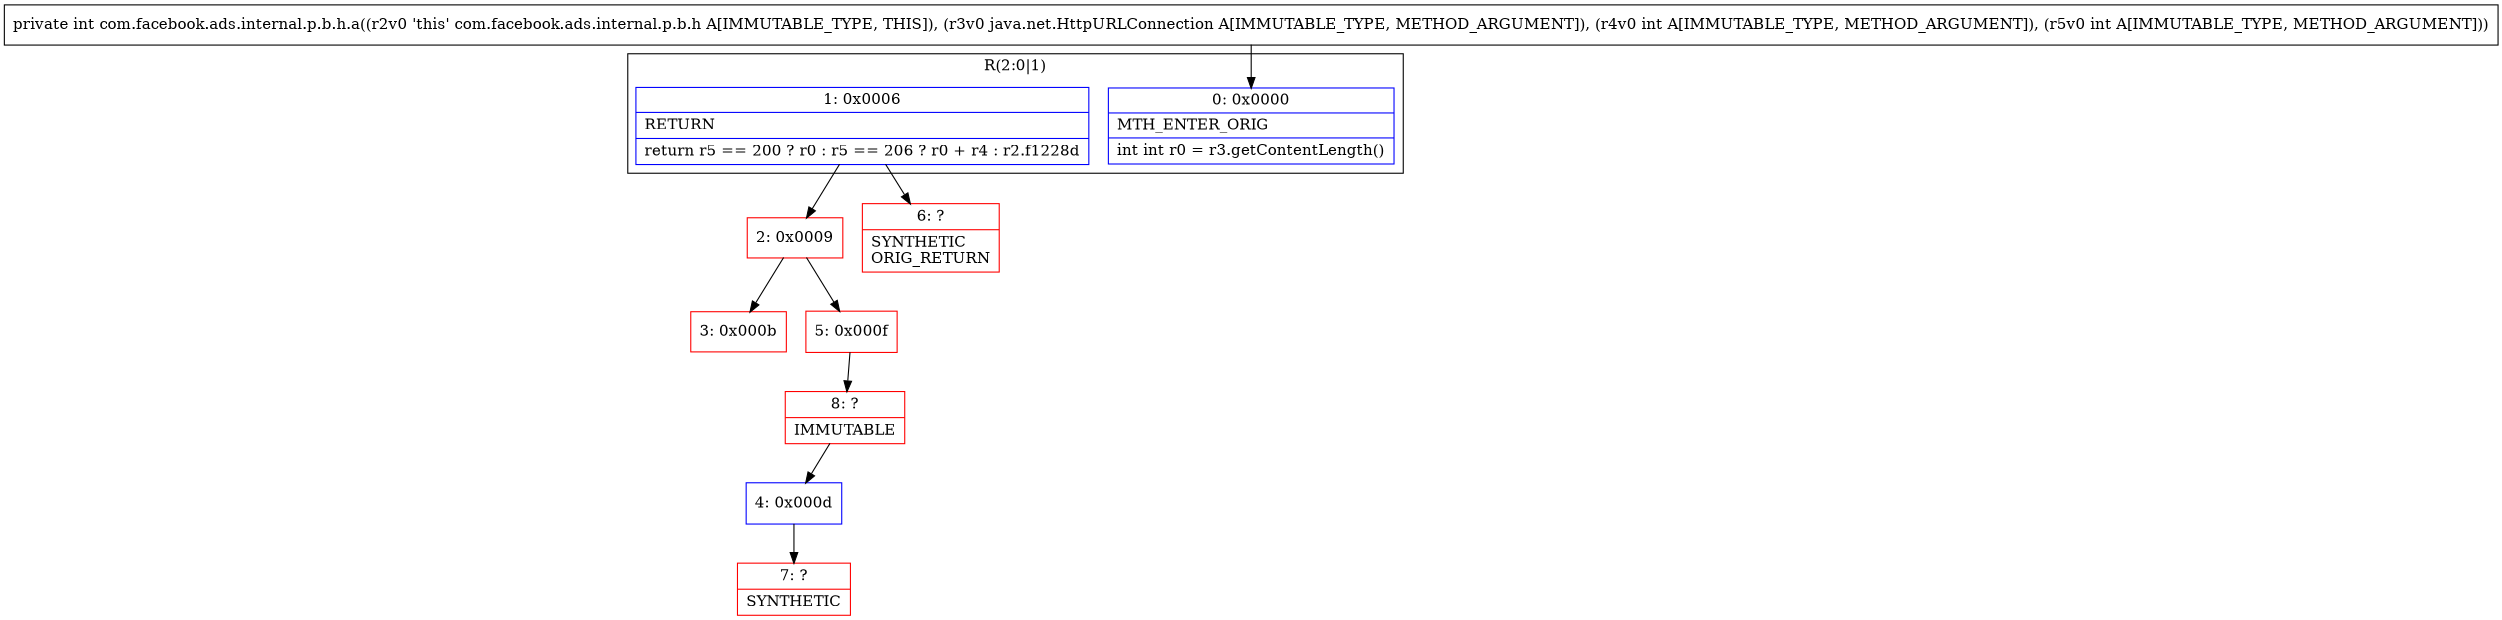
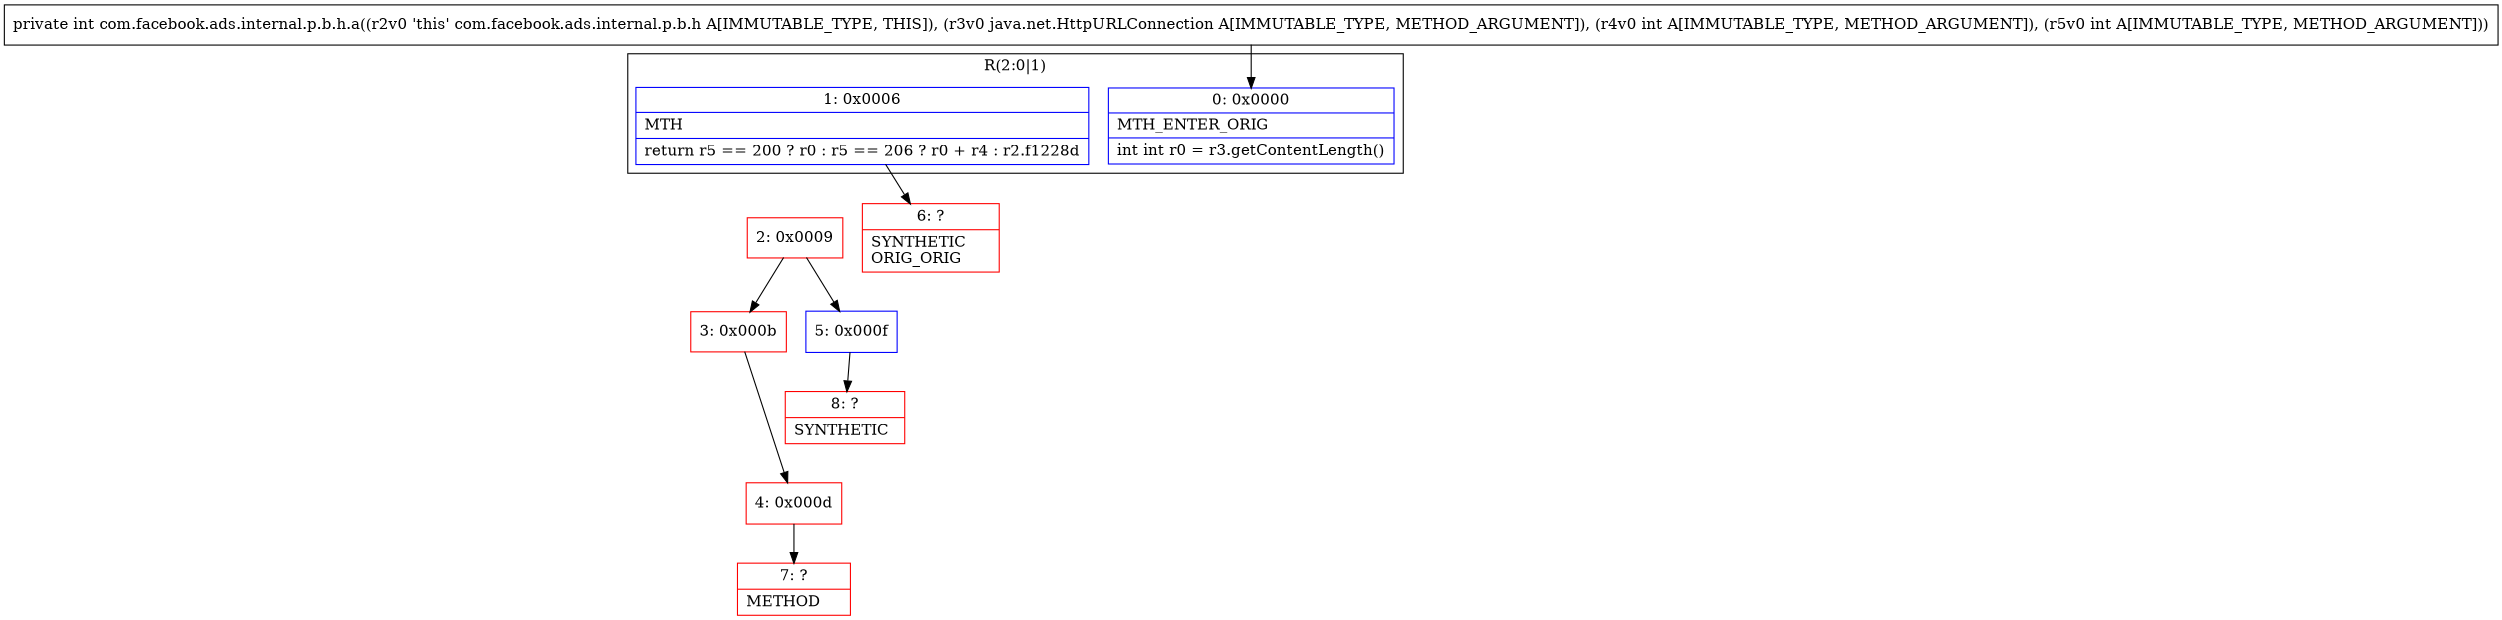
node "1: 0x0006": text "RETURN" -> "MTH"
edge "1: 0x0006" -> "2: 0x0009": removed
node "6: ?": text "ORIG_RETURN" -> "ORIG_ORIG"
node "5: 0x000f": color red -> blue
node "8: ?": text "IMMUTABLE" -> "SYNTHETIC"
edge "8: ?" -> "4: 0x000d": now "3: 0x000b" -> "4: 0x000d"
node "4: 0x000d": color blue -> red
node "7: ?": text "SYNTHETIC" -> "METHOD"
